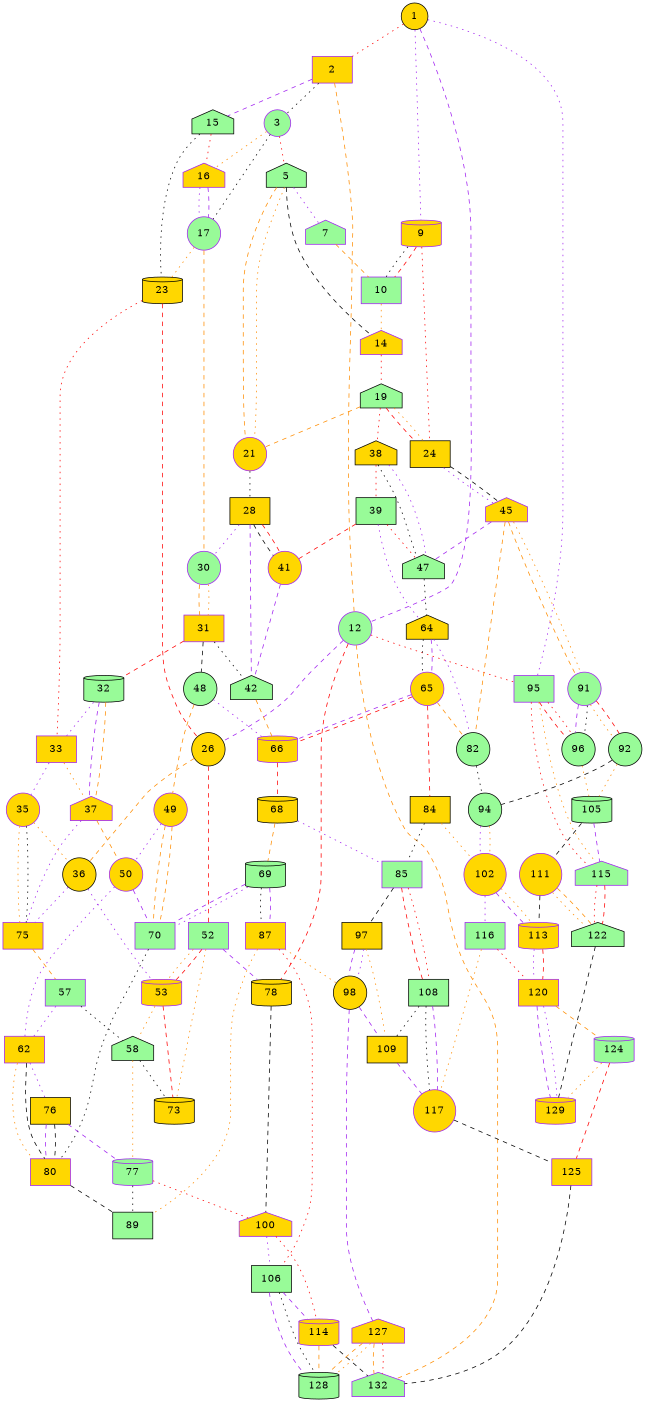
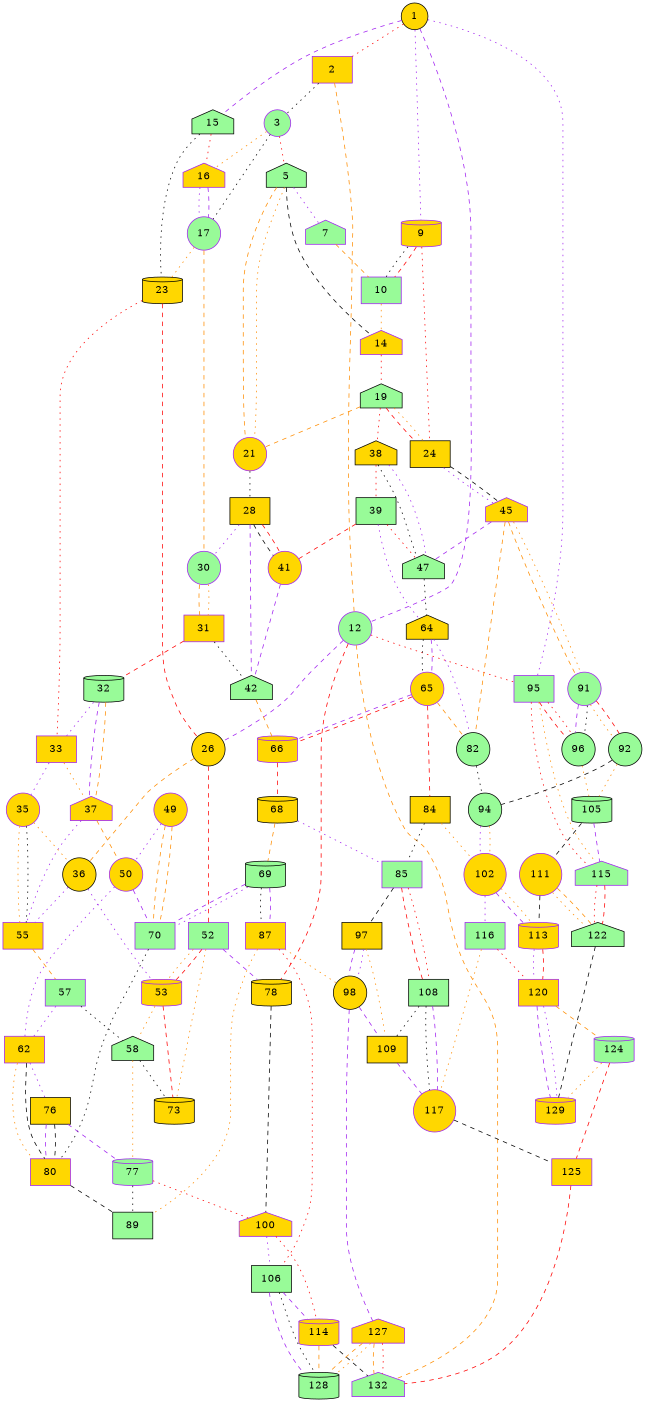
edge "2" -- "15": now "1" -- "15"
node "48": removed
node "75": label "75" -> "55"
edge "125" -- "132": color black -> red
